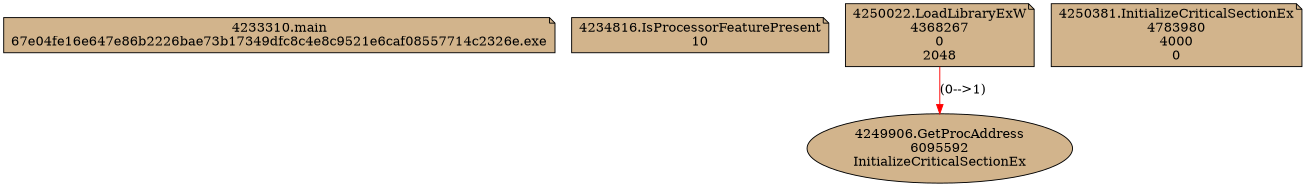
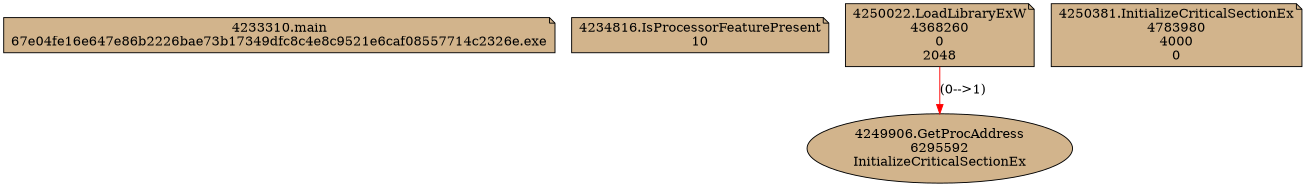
node "4250022.LoadLibraryExW 4368267 0 2048": label "4250022.LoadLibraryExW 4368267 0 2048" -> "4250022.LoadLibraryExW 4368260 0 2048"
node "4249906.GetProcAddress 6095592 InitializeCriticalSectionEx": label "4249906.GetProcAddress 6095592 InitializeCriticalSectionEx" -> "4249906.GetProcAddress 6295592 InitializeCriticalSectionEx"
